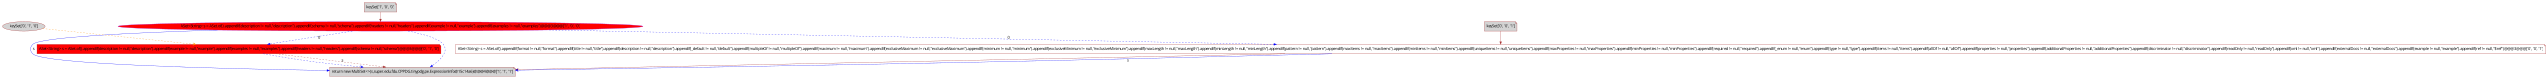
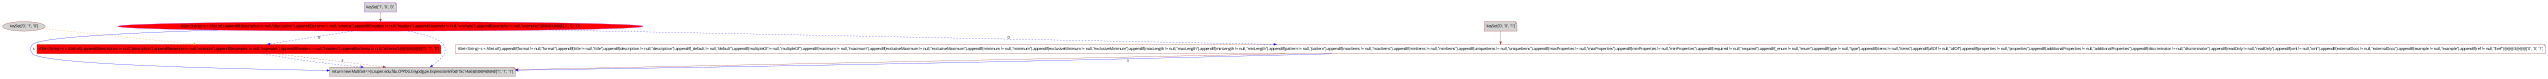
node "keySet['1', '0', '0']": color brown -> purple
